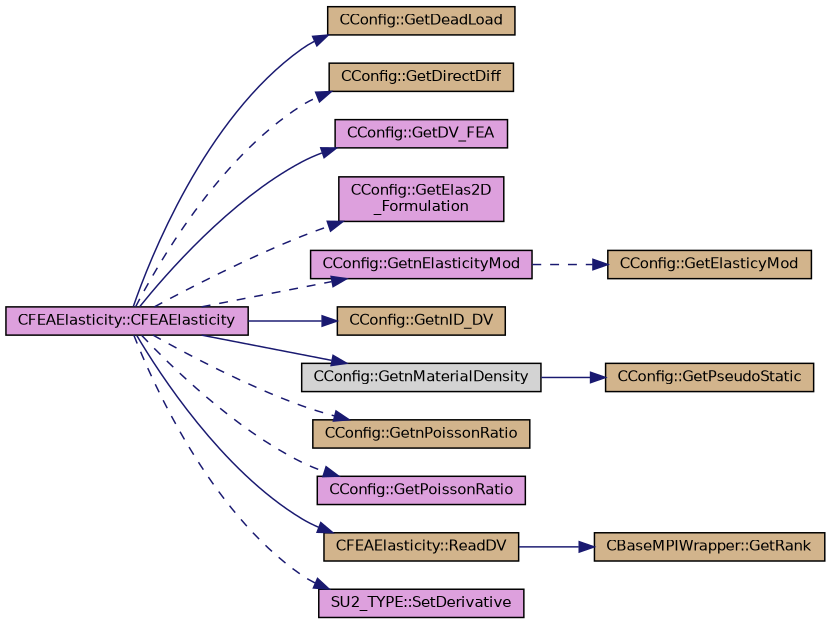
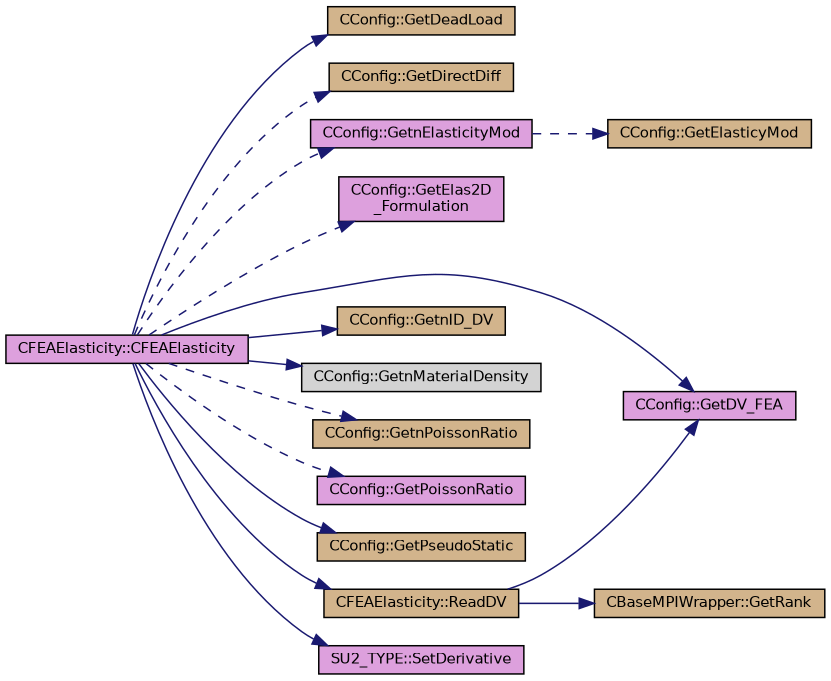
edge "CConfig::GetnMaterialDensity" -> "CConfig::GetPseudoStatic": now "CFEAElasticity::CFEAElasticity" -> "CConfig::GetPseudoStatic"
edge "CFEAElasticity::CFEAElasticity" -> "SU2_TYPE::SetDerivative": style dashed -> solid
edge "CFEAElasticity::ReadDV" -> "CConfig::GetDV_FEA": added
